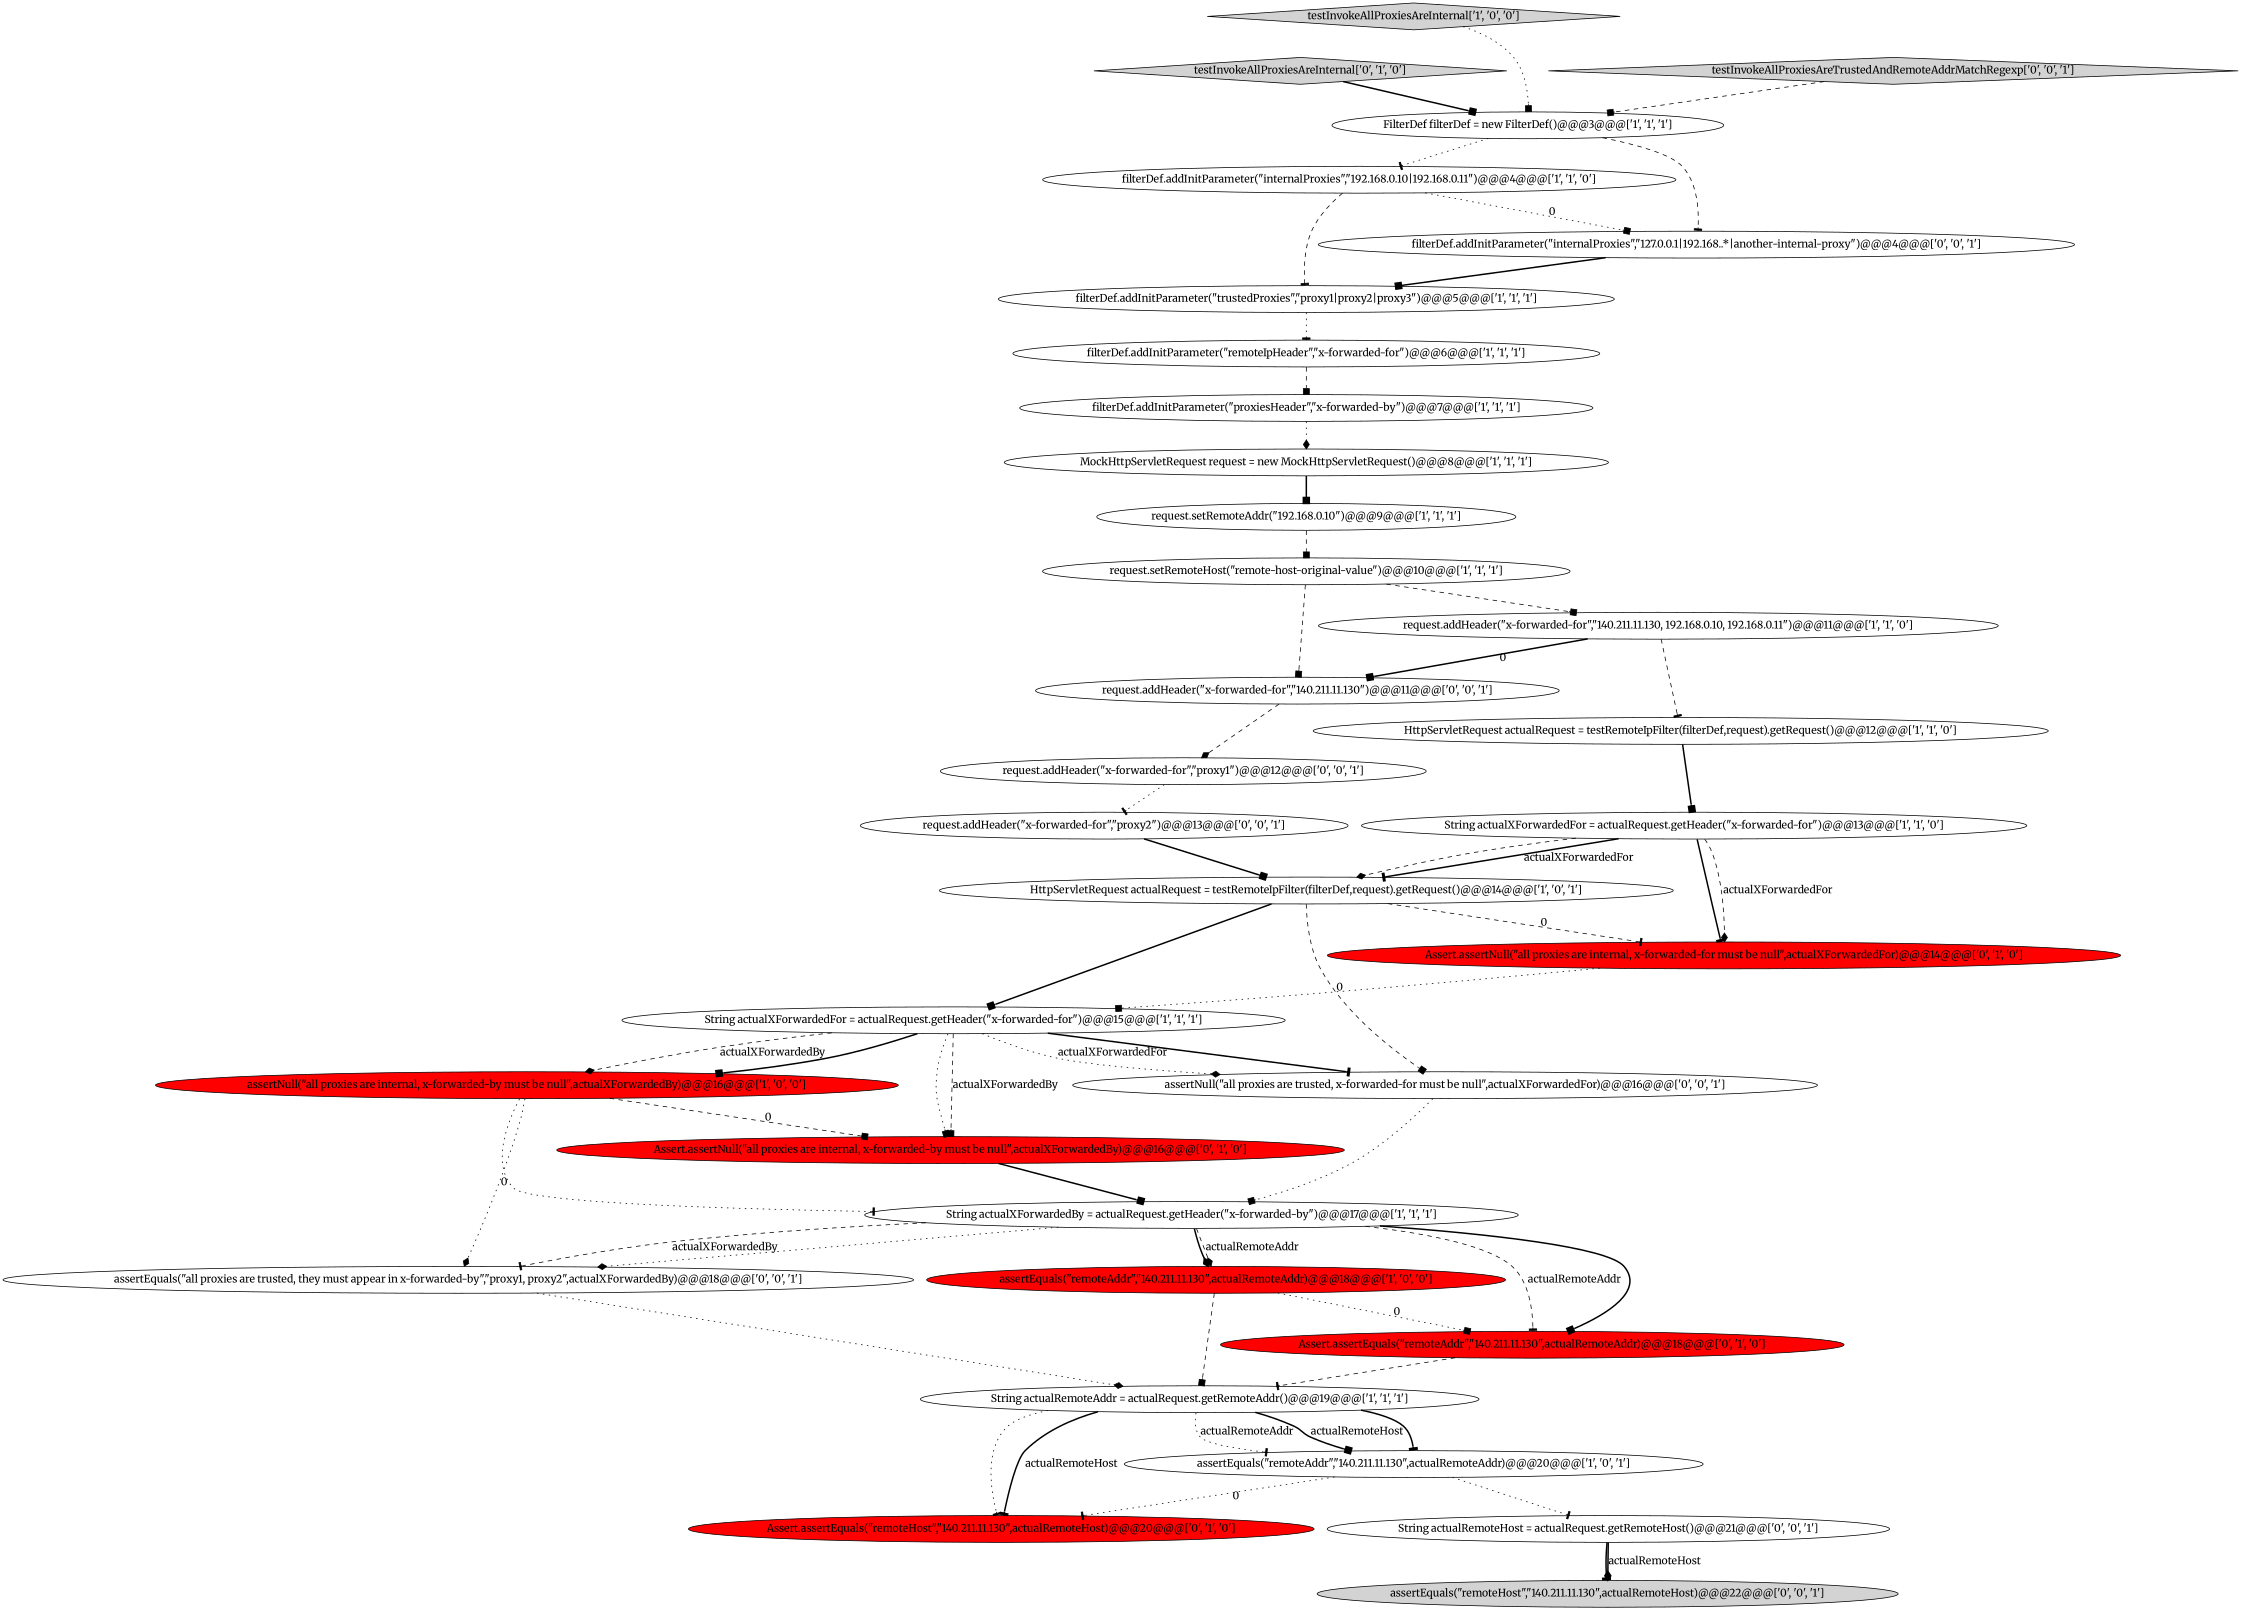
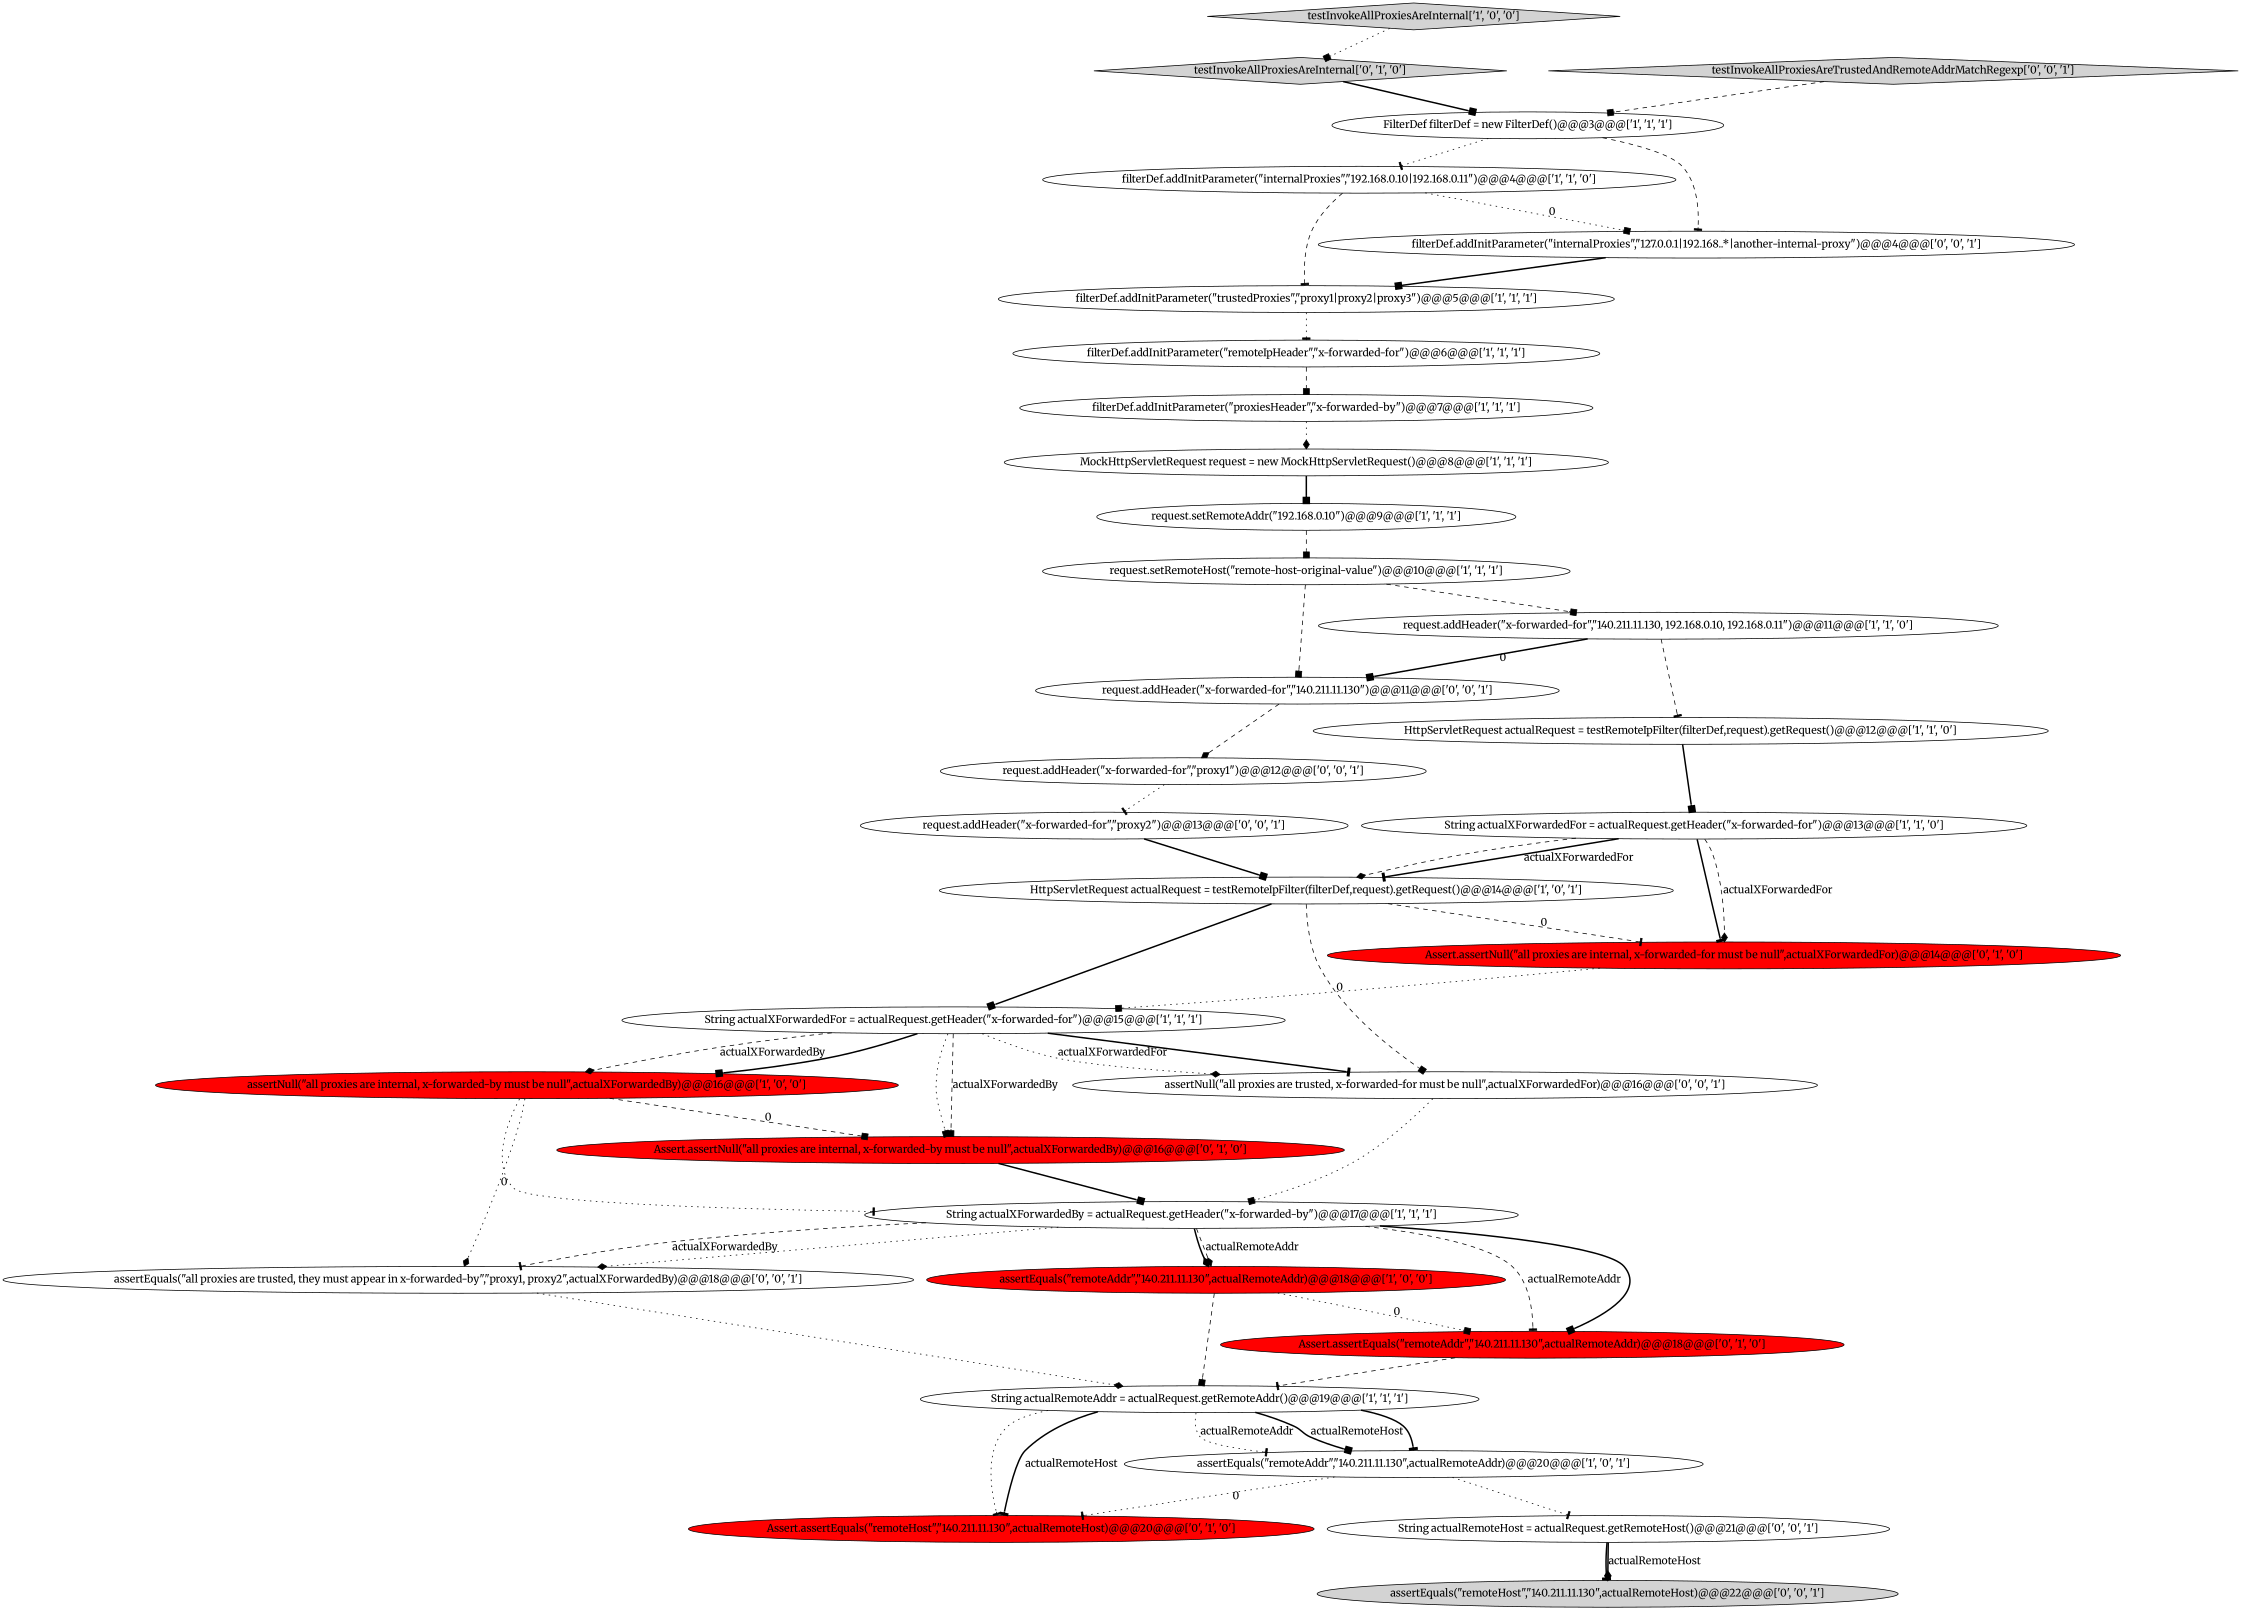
edge "testInvokeAllProxiesAreInternal['1', '0', '0']" -> "FilterDef filterDef = new FilterDef()@@@3@@@['1', '1', '1']": now "testInvokeAllProxiesAreInternal['1', '0', '0']" -> "testInvokeAllProxiesAreInternal['0', '1', '0']"
